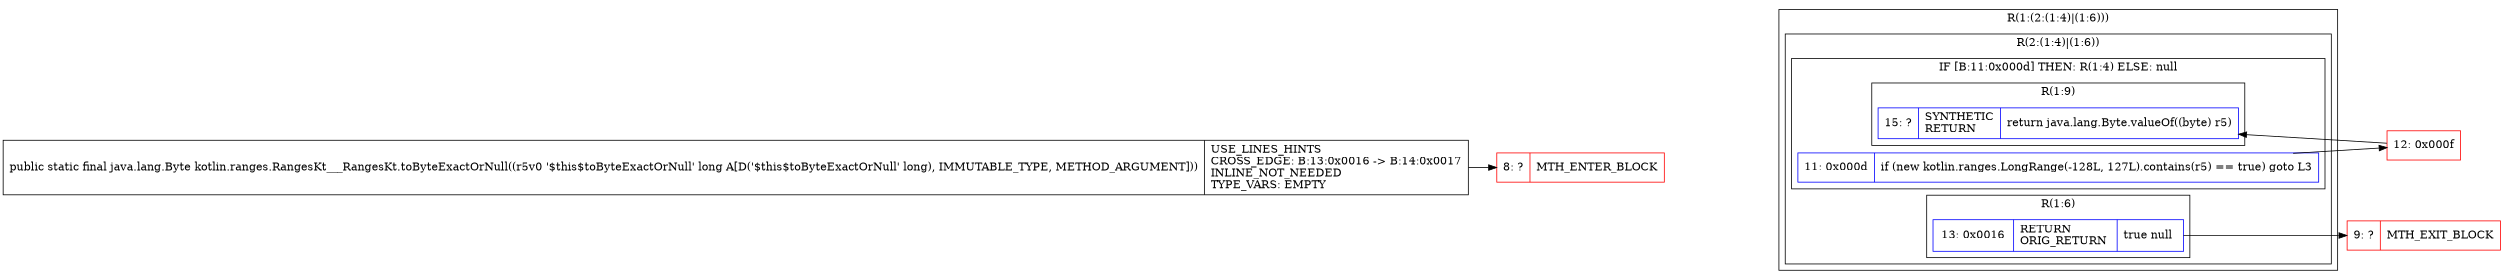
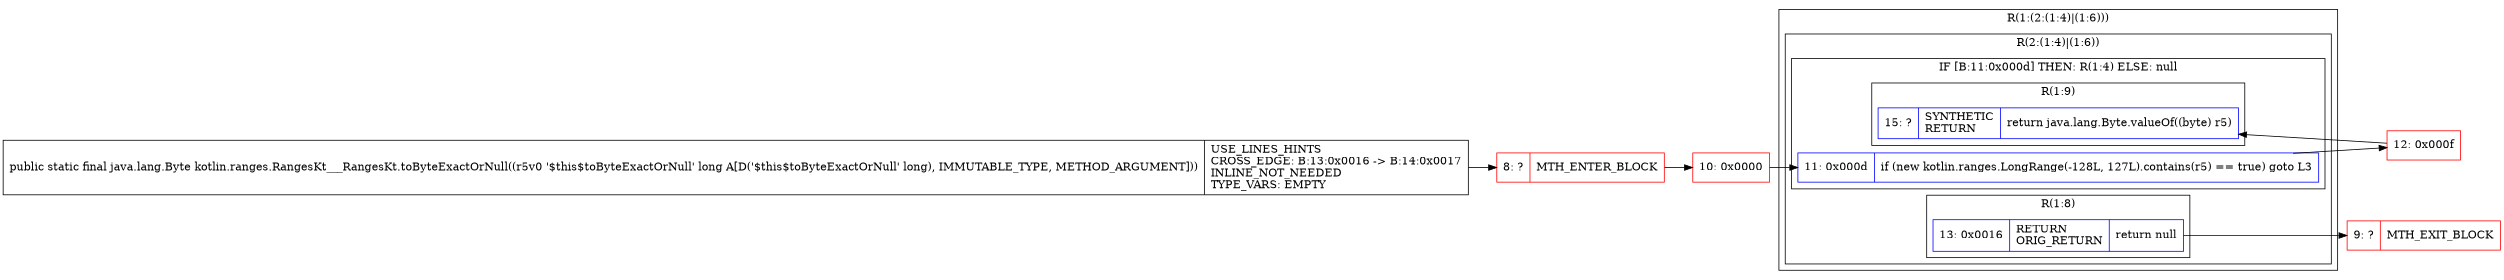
node "10: 0x0000": added
cluster "R(1:6)": label "R(1:6)" -> "R(1:8)"
node "13: 0x0016": text "true null" -> "return null"
